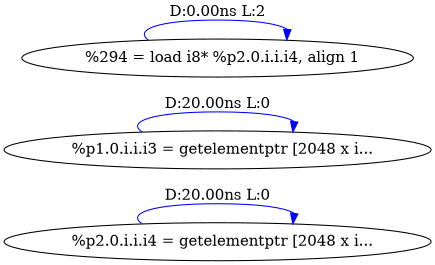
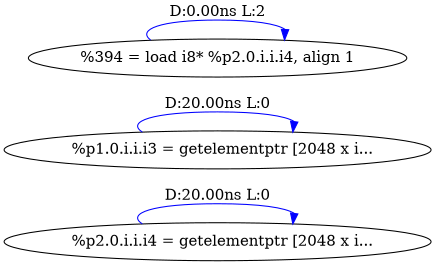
node "%294 = load i8* %p2.0.i.i.i4, align 1": label "%294 = load i8* %p2.0.i.i.i4, align 1" -> "%394 = load i8* %p2.0.i.i.i4, align 1"
